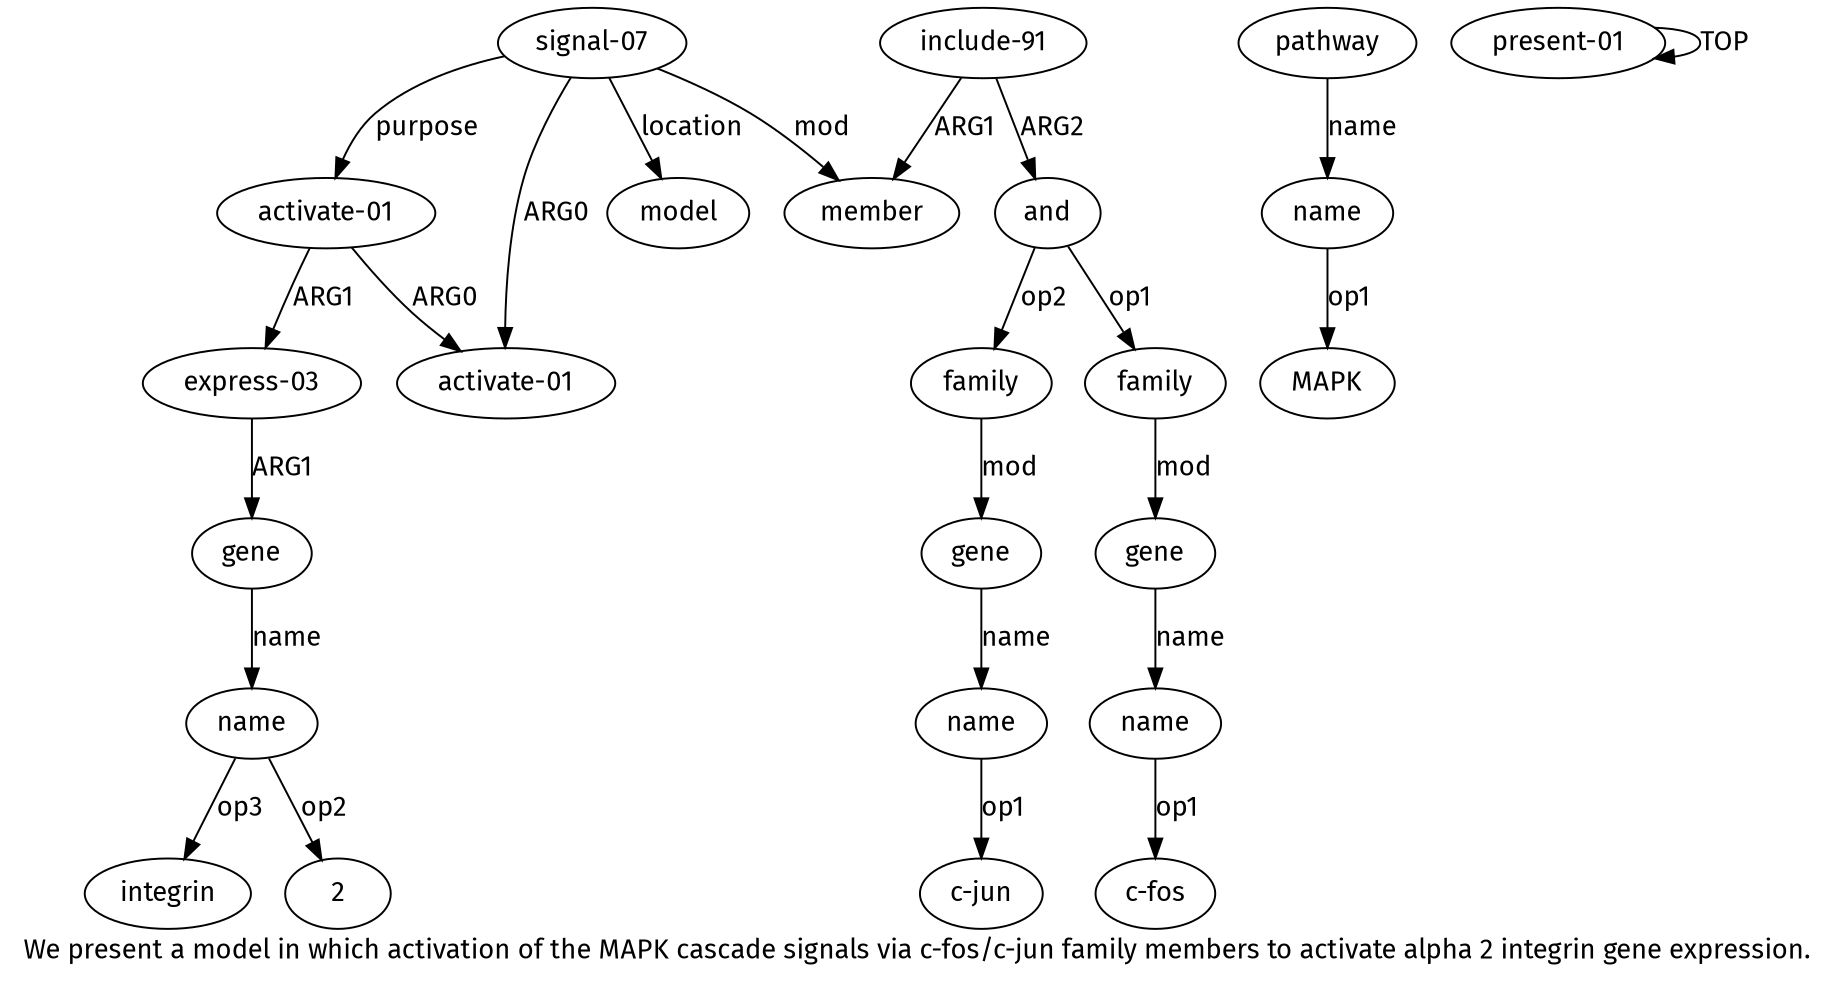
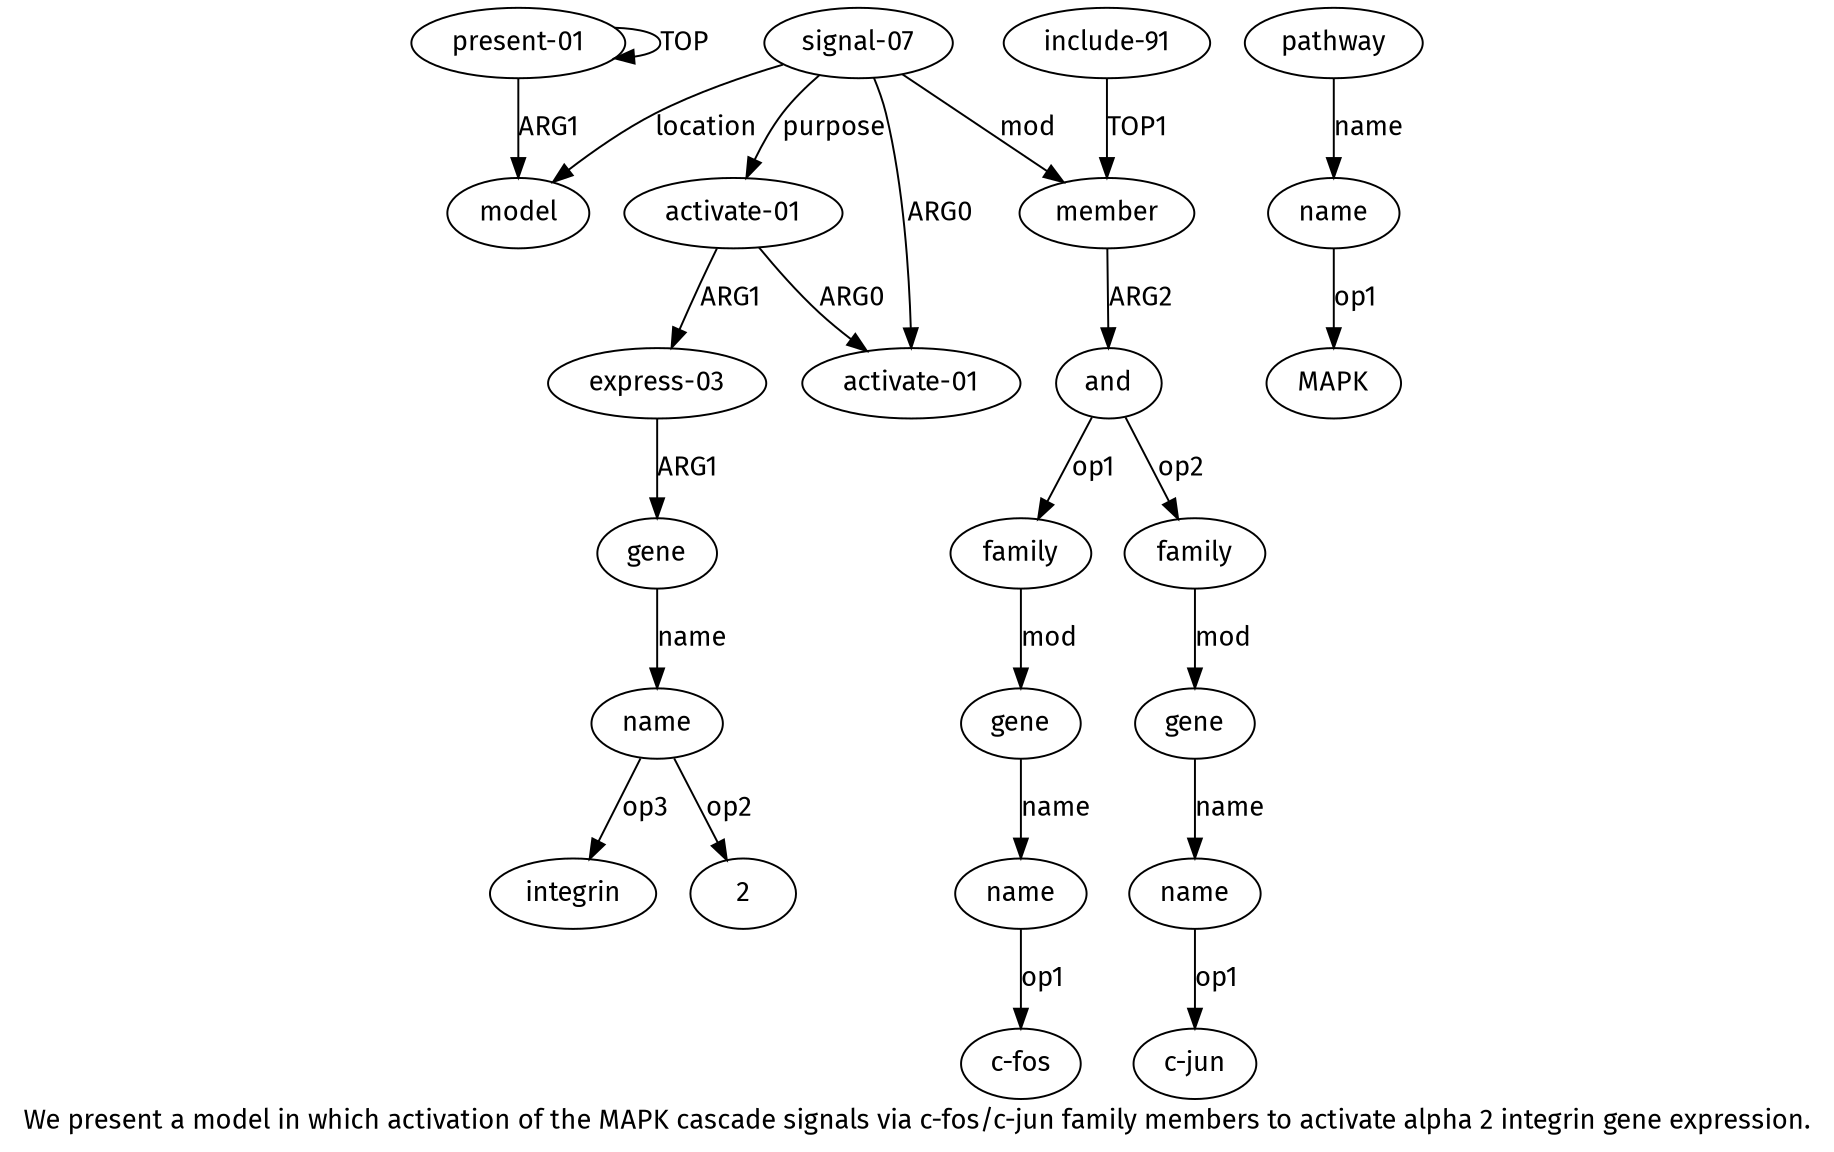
edge "present-01" -> "model": added, label "ARG1"
edge "include-91" -> "and": now "member" -> "and"
edge "include-91" -> "member": label "ARG1" -> "TOP1"
